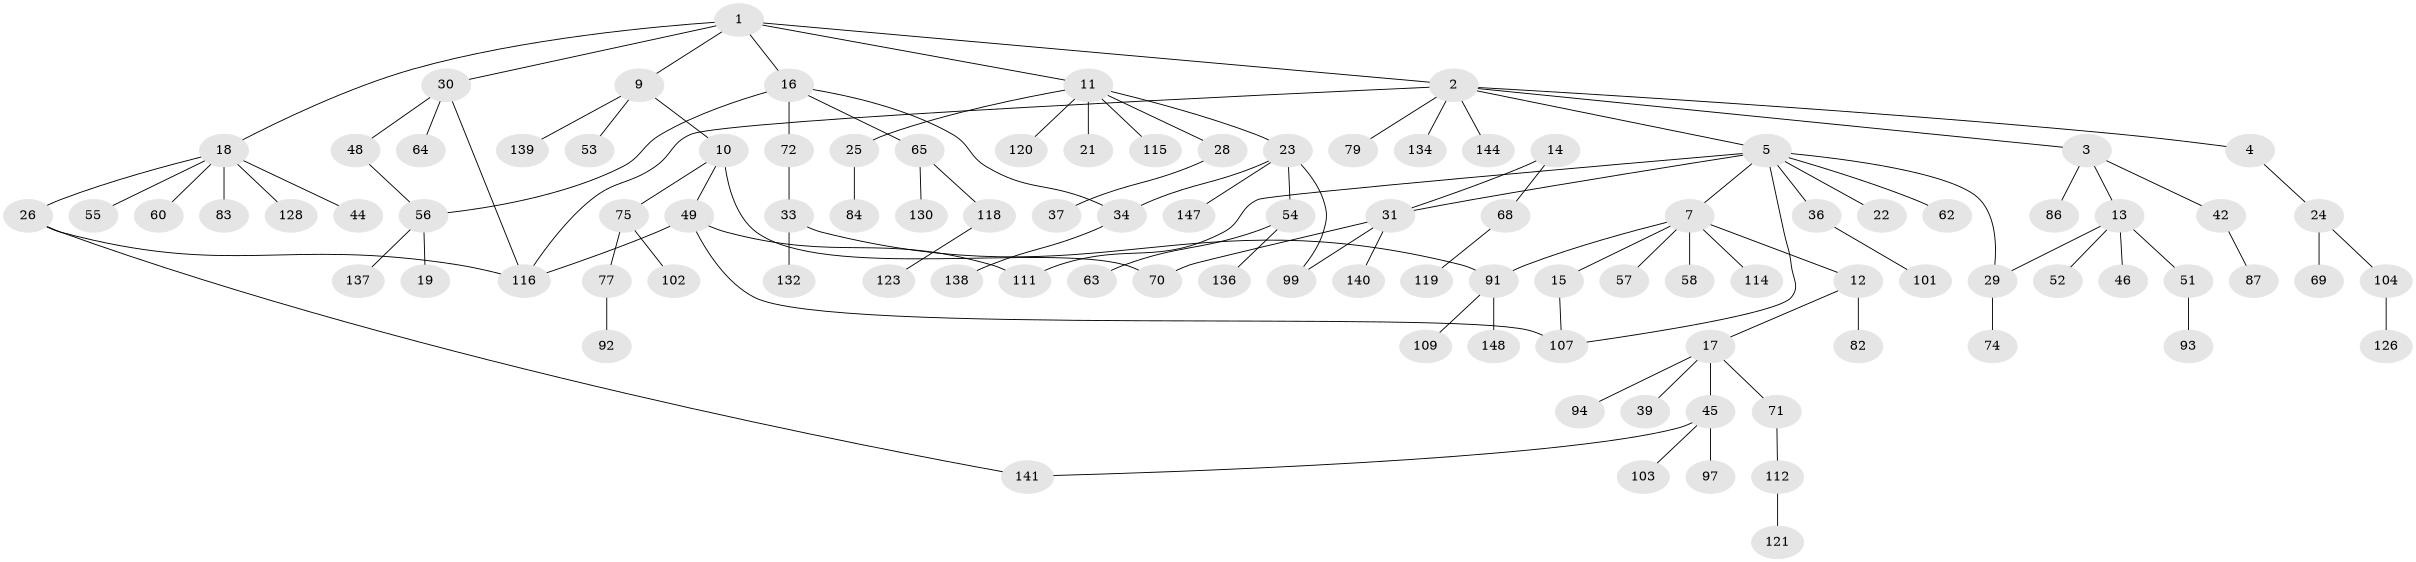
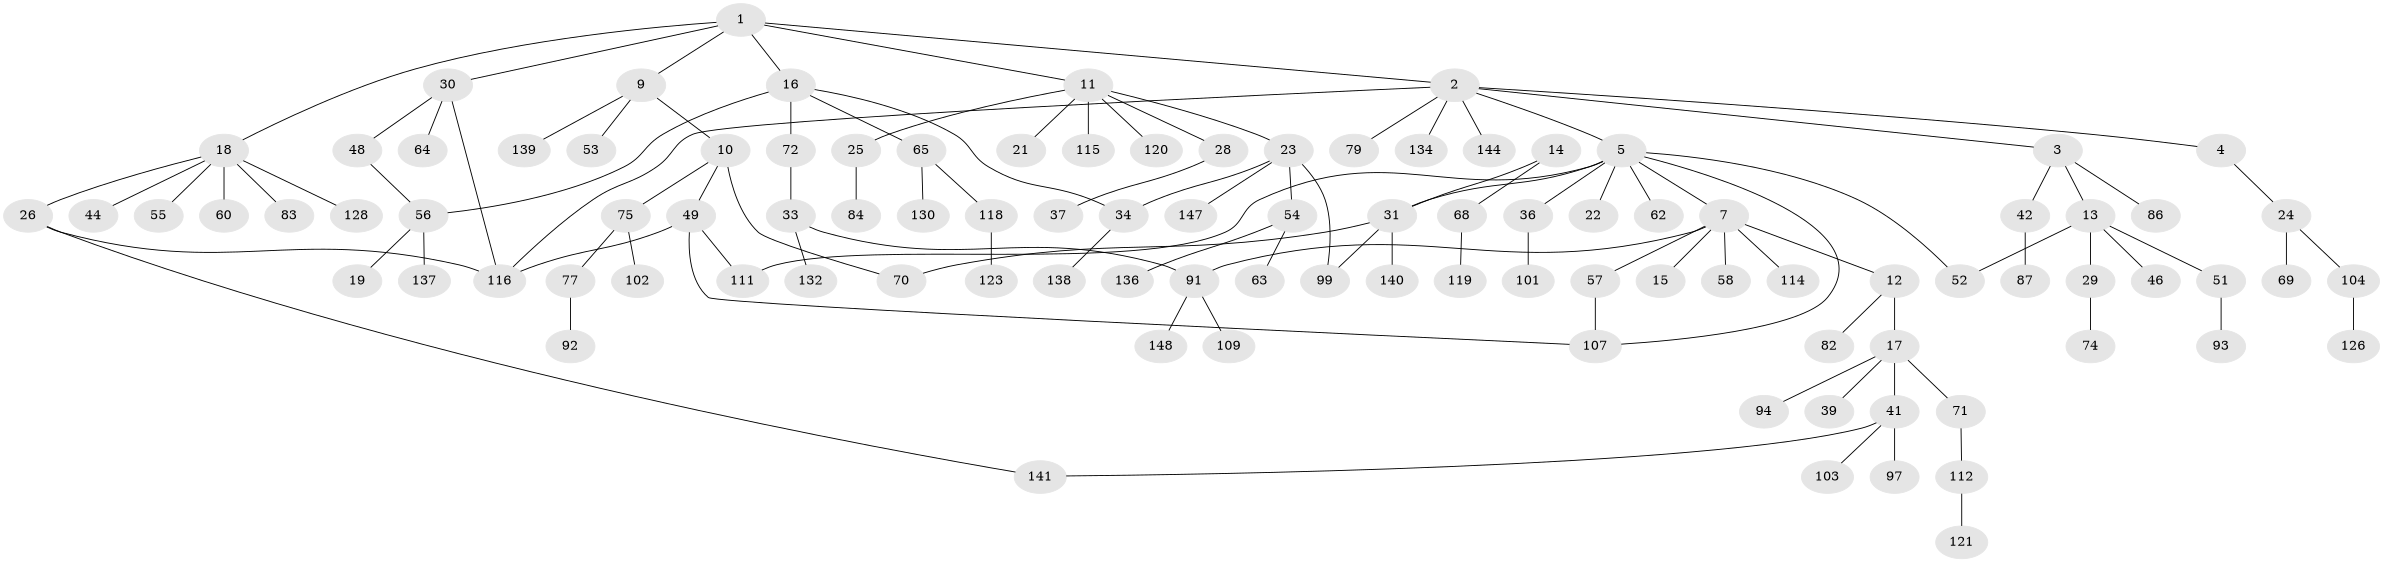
edge "5" -- "29": now "5" -- "52"
edge "15" -- "107": now "57" -- "107"
node "45": label "45" -> "41"
